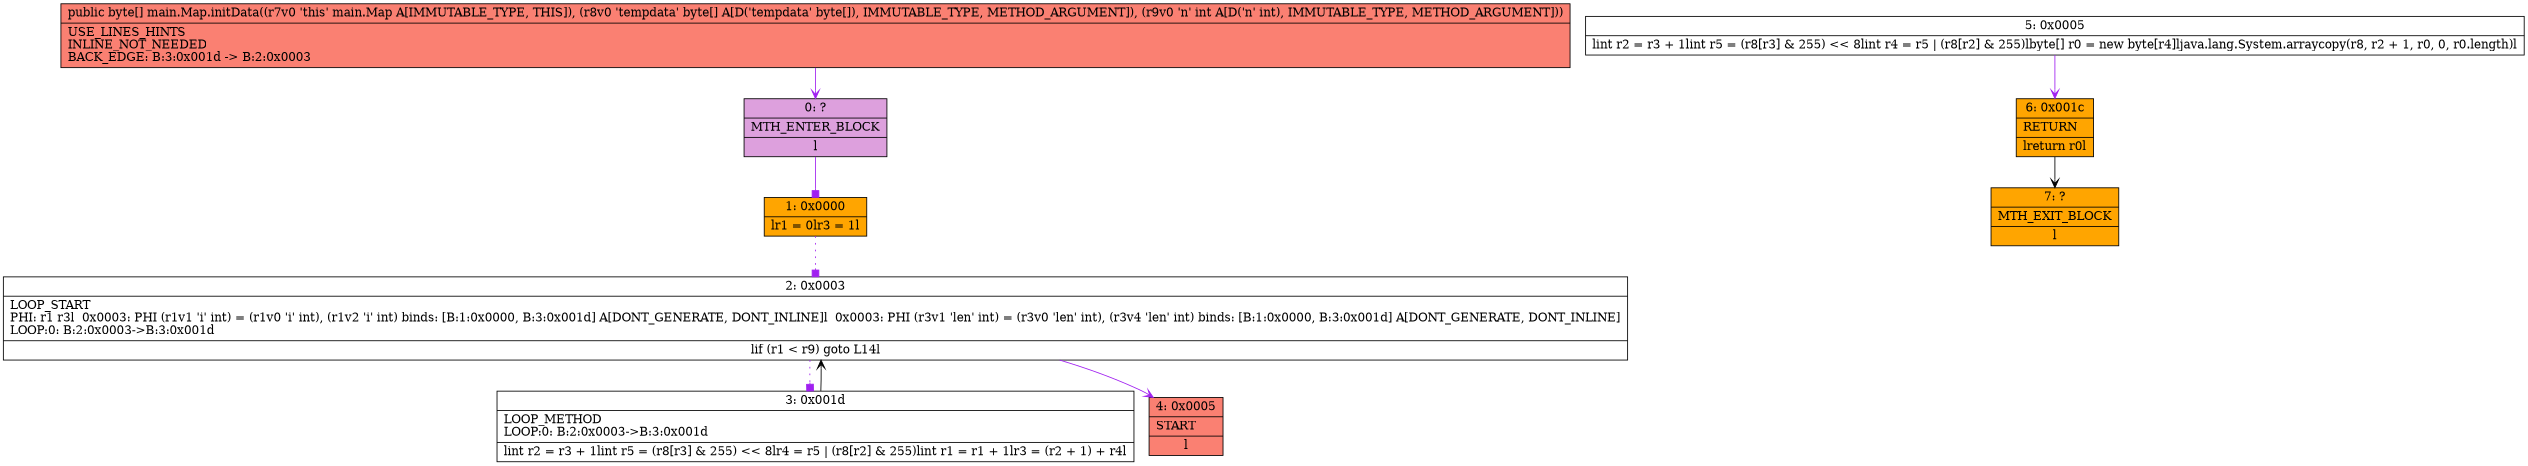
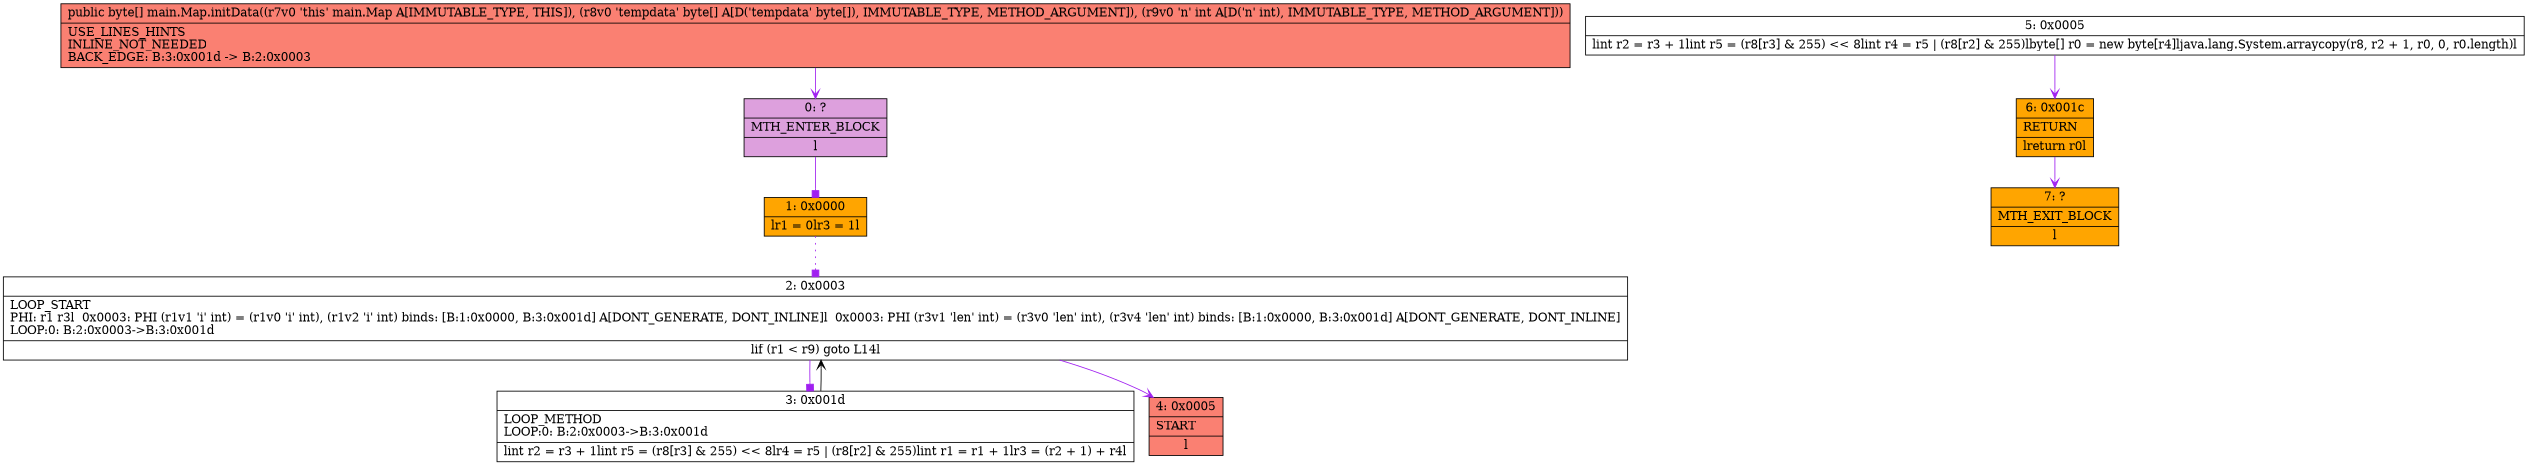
edge "6: 0x001c" -> "7: ?": color black -> purple
edge "2: 0x0003" -> "3: 0x001d": style dotted -> solid
